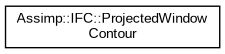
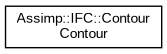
node "Assimp::IFC::ProjectedWindow Contour": label "Assimp::IFC::ProjectedWindow Contour" -> "Assimp::IFC::Contour Contour"
